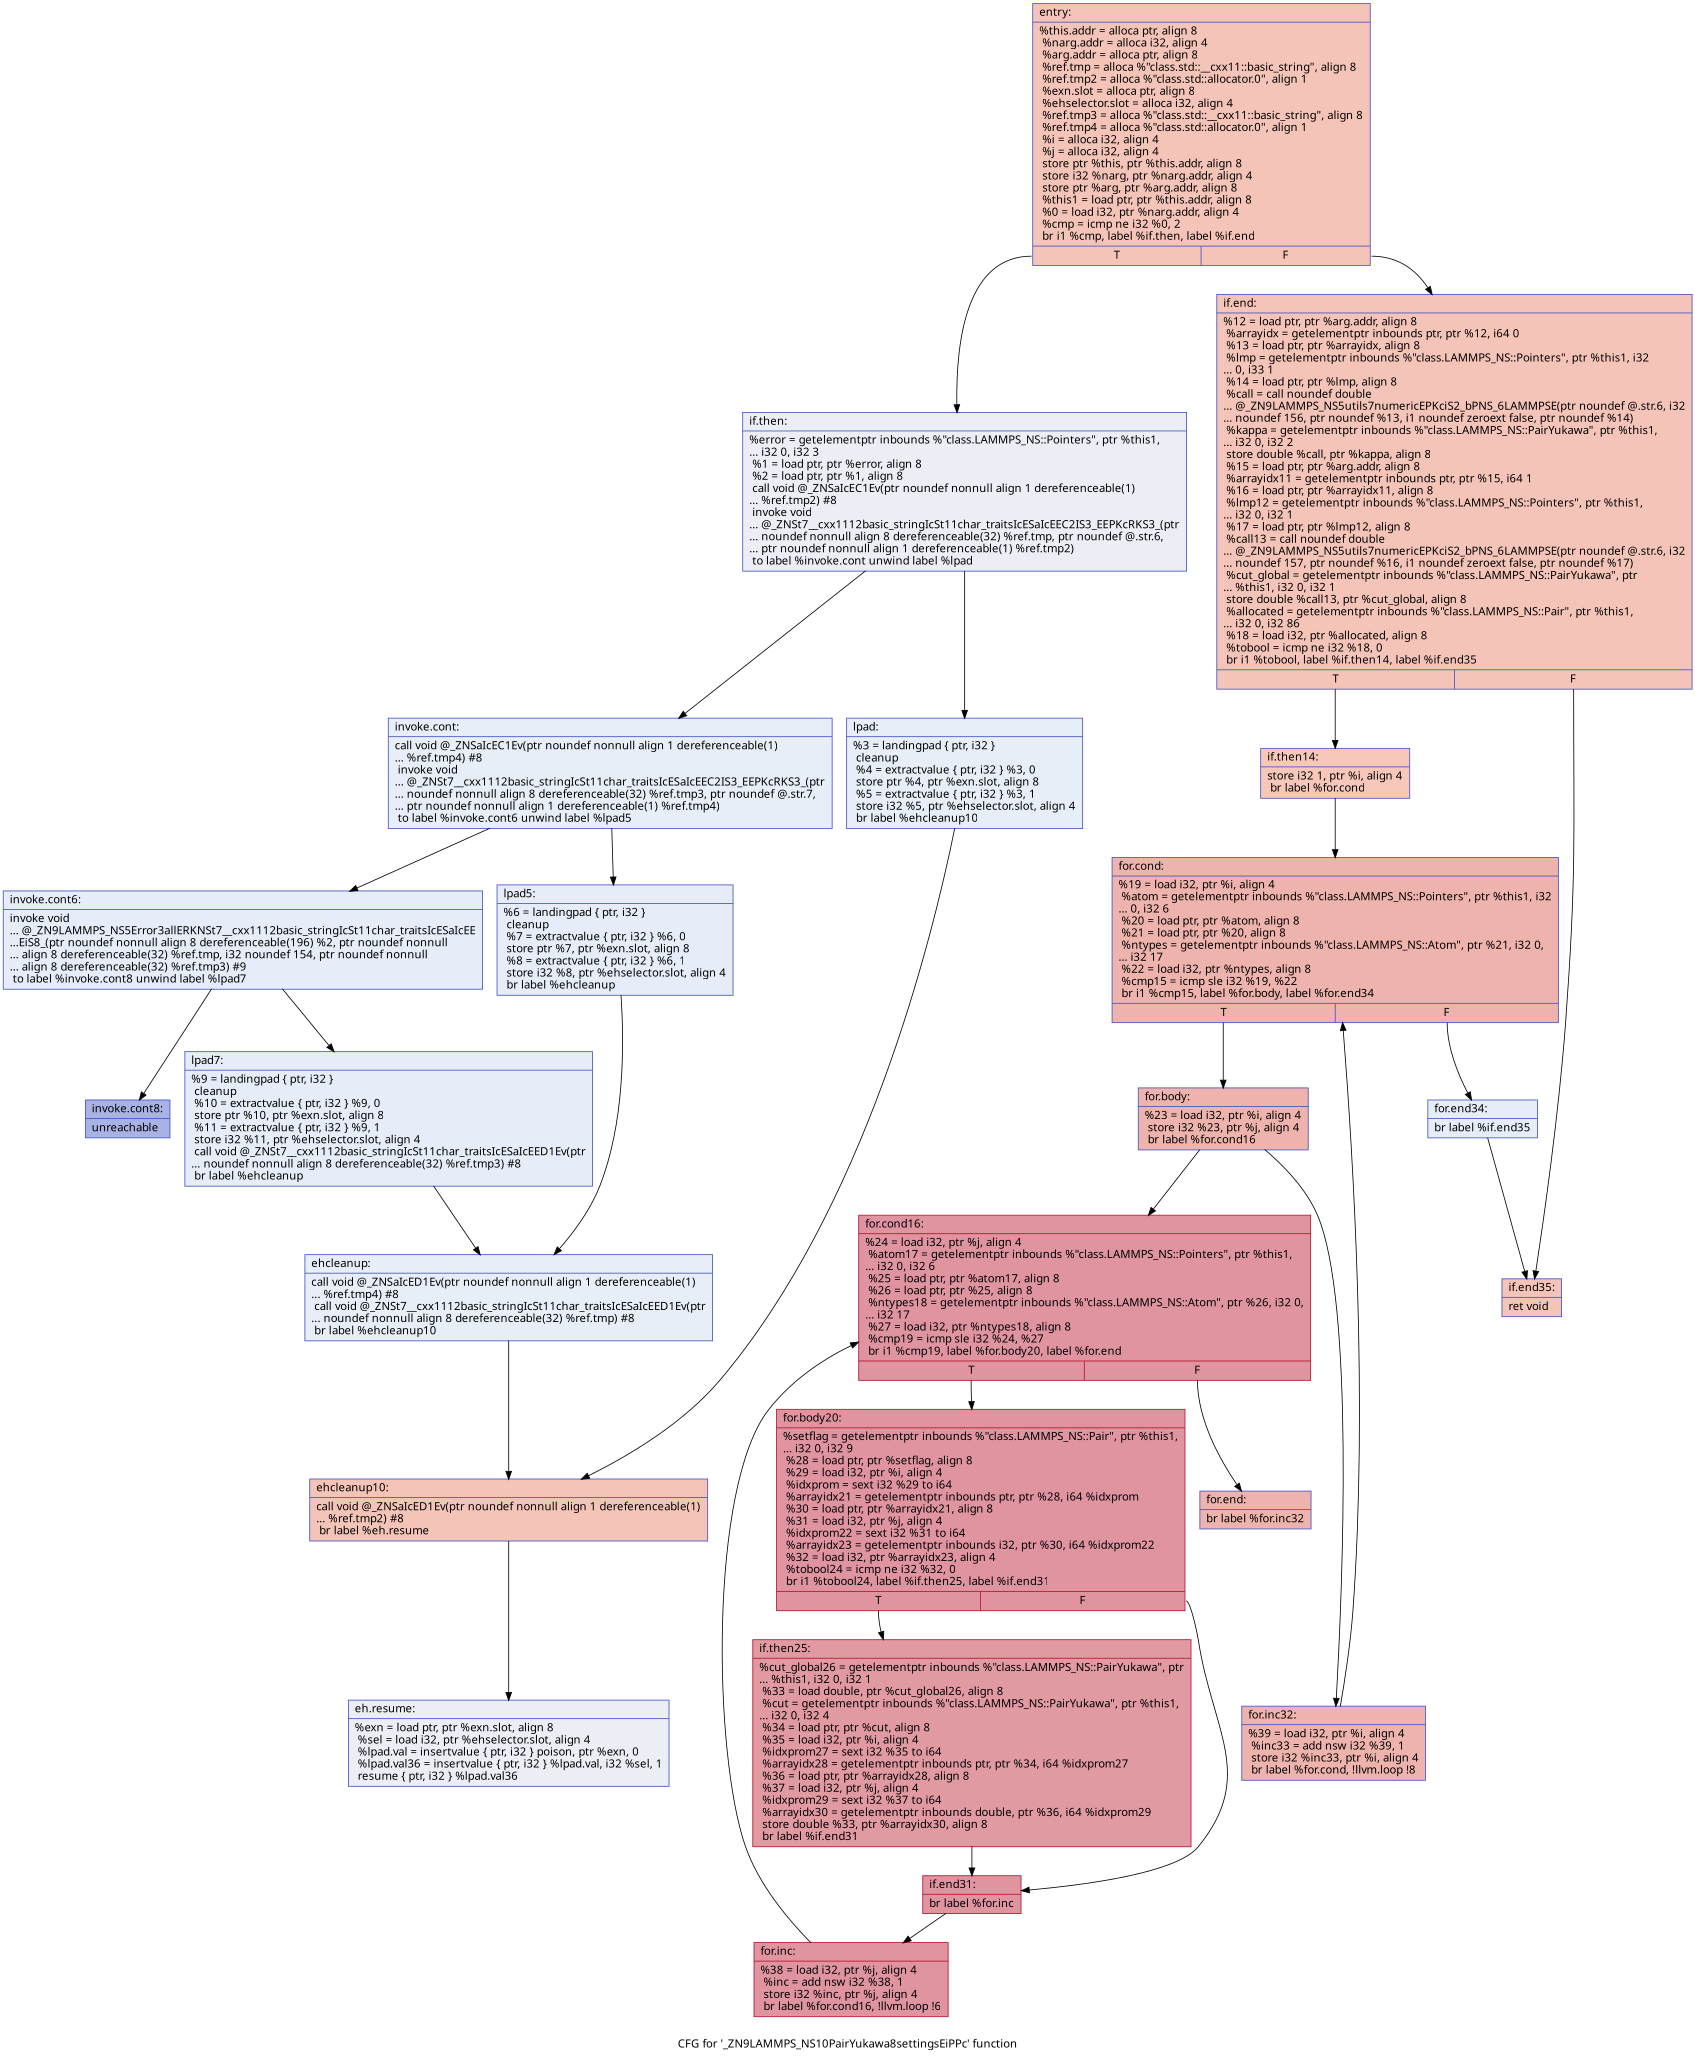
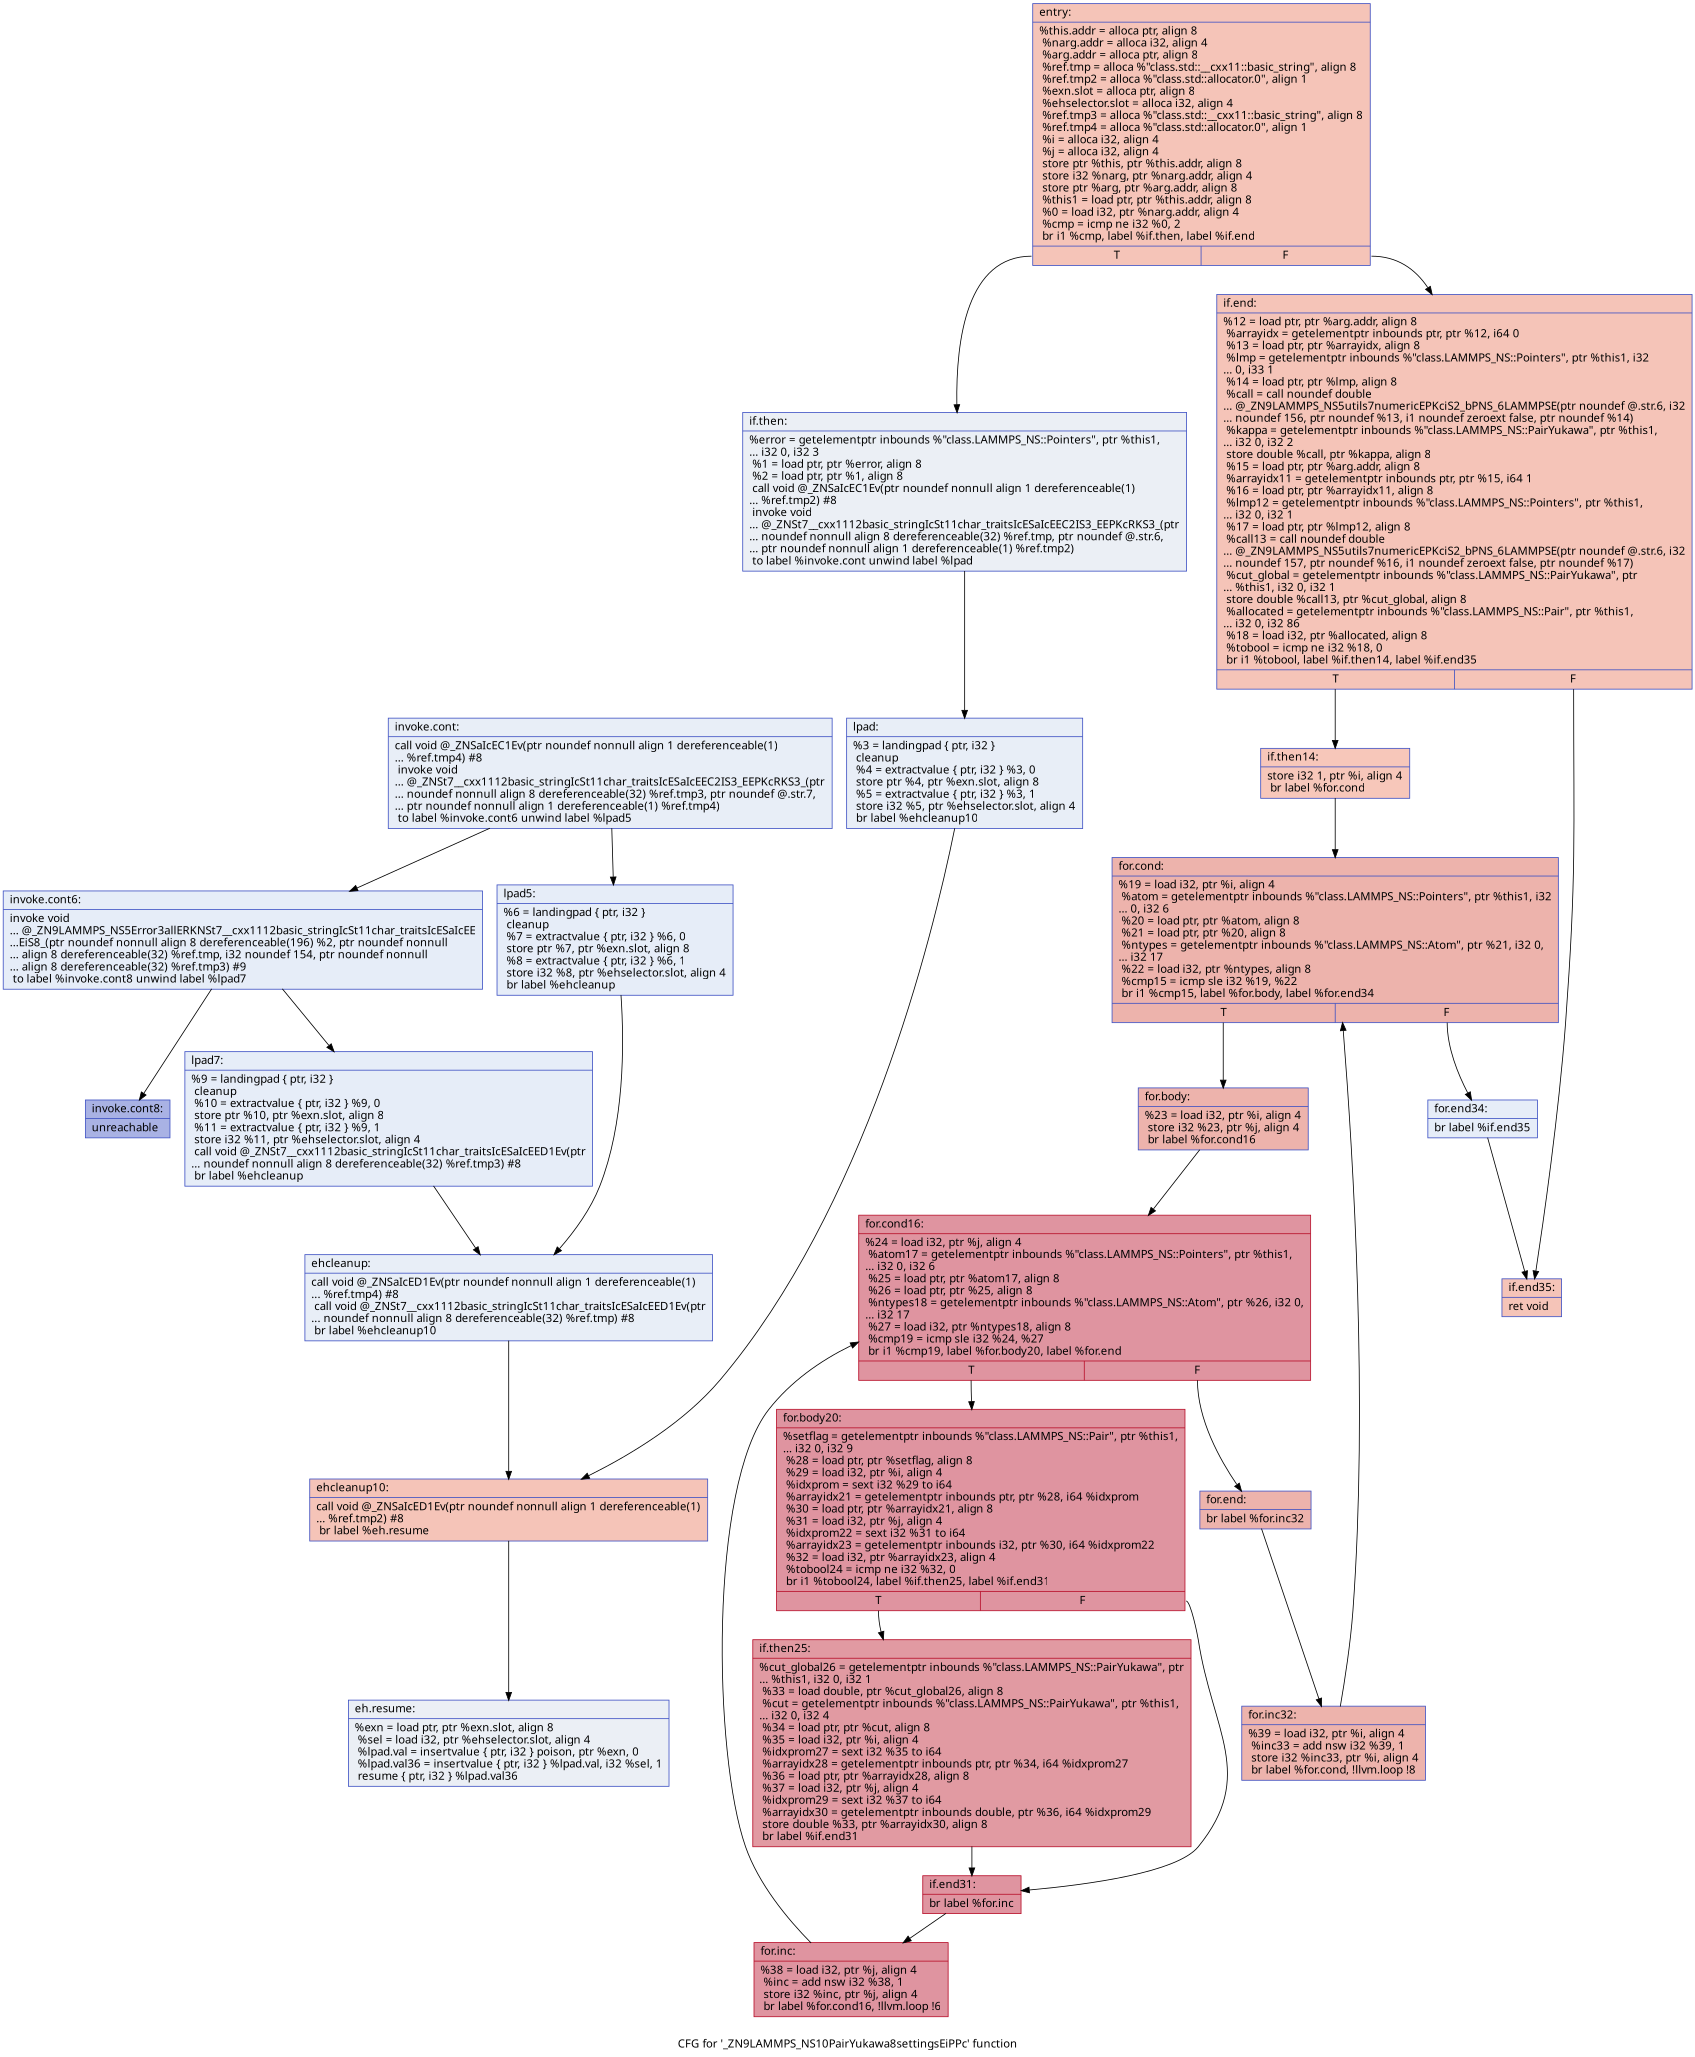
edge "if.then:" -> "invoke.cont:": removed
edge "for.body:" -> "for.inc32:": now "for.end:" -> "for.inc32:"
